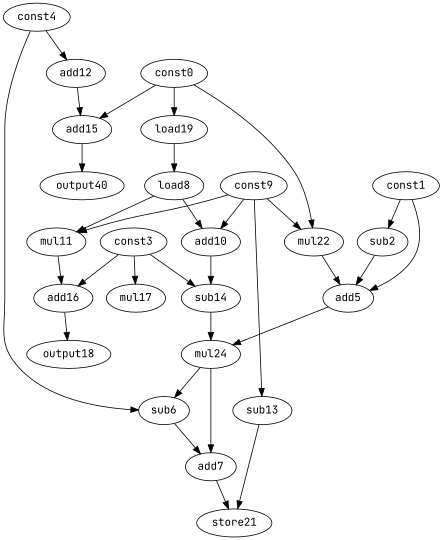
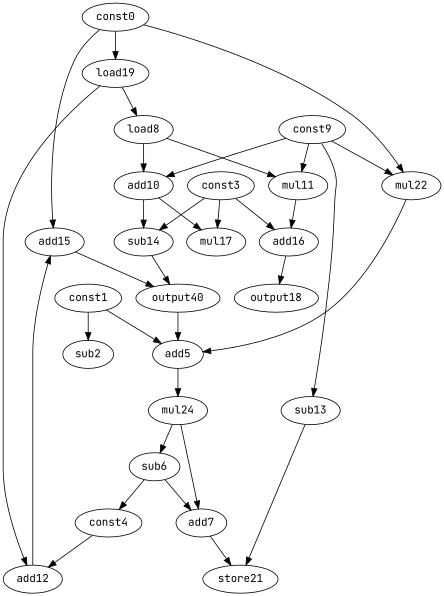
edge "add10" -> "mul17": added
edge "const4" -> "sub6": reversed
edge "sub2" -> "add5": now "output40" -> "add5"
edge "load19" -> "add12": added
edge "sub14" -> "mul24": now "sub14" -> "output40"
